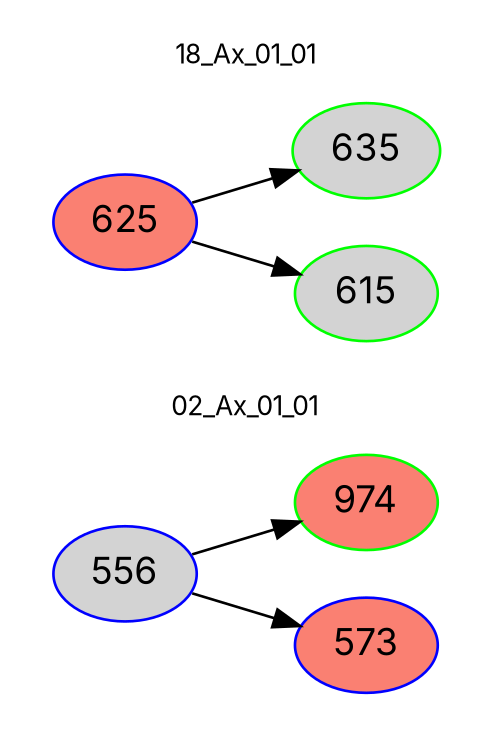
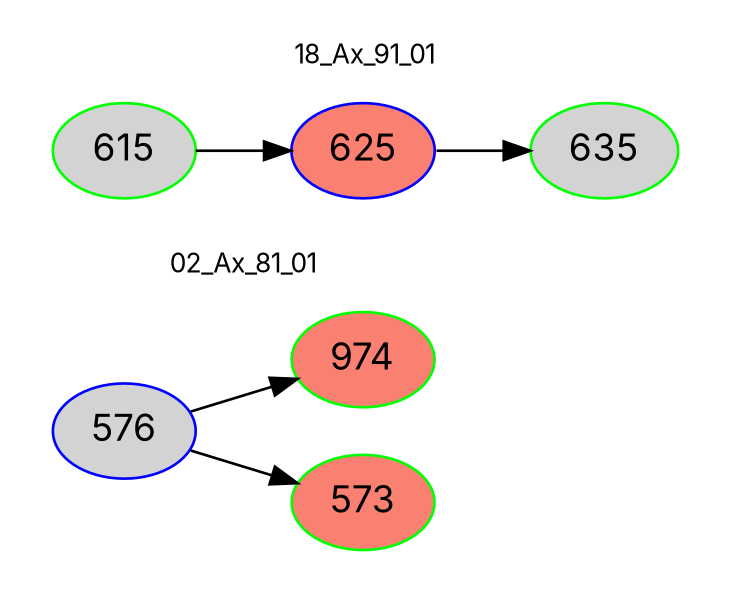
cluster "18_Ax_01_01": label "18_Ax_01_01" -> "18_Ax_91_01"
edge "625" -> "615": reversed
cluster "02_Ax_01_01": label "02_Ax_01_01" -> "02_Ax_81_01"
node "556": label "556" -> "576"
node "573": color blue -> green
